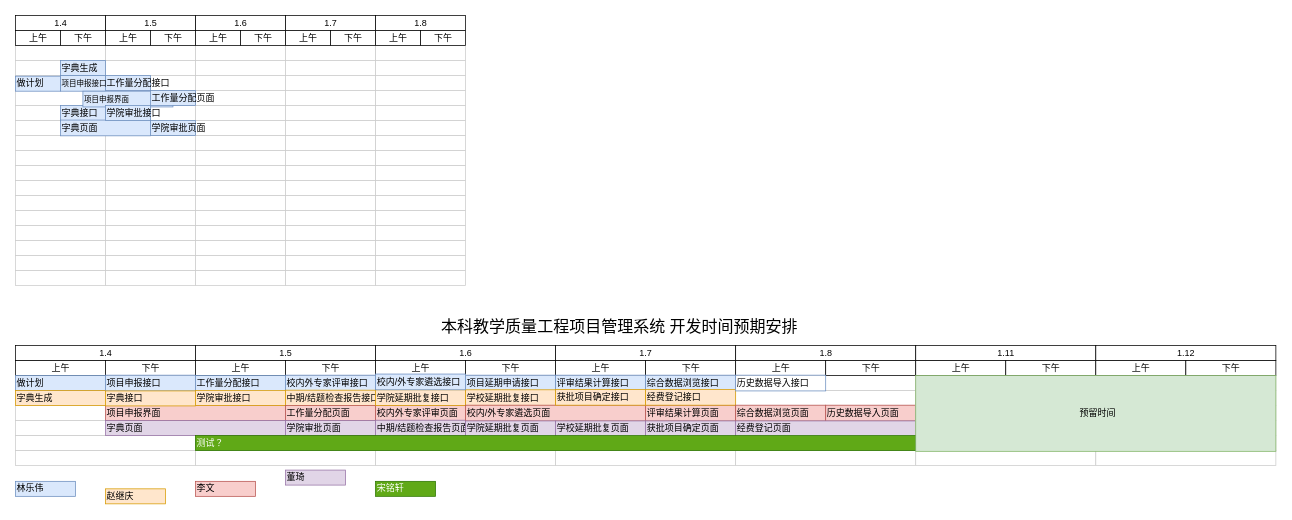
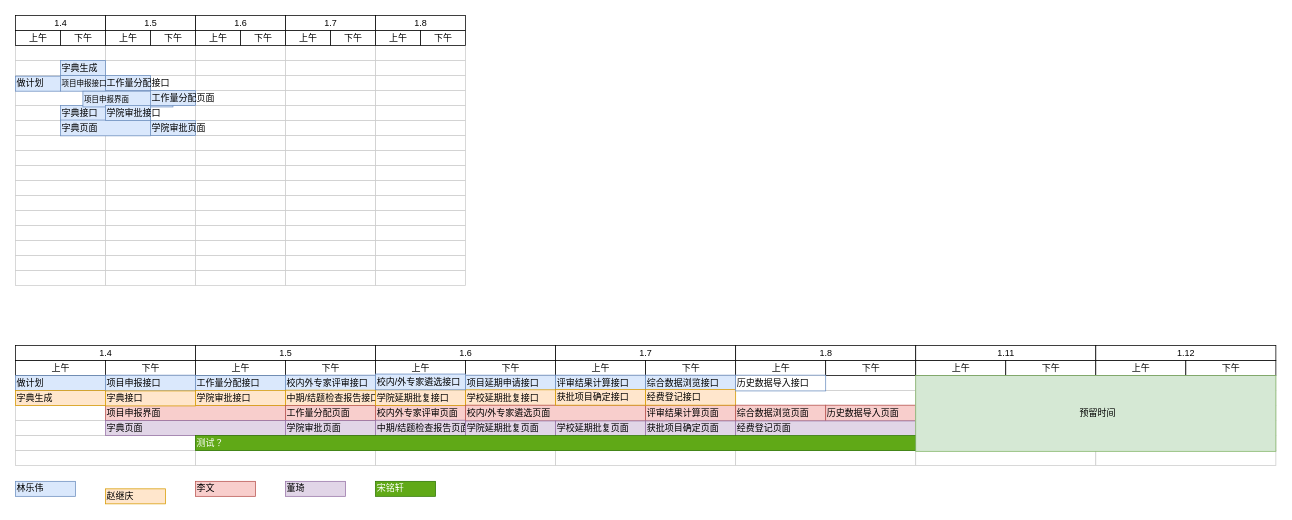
node "本科教学质量工程项目管理系统 开发时间预期安排": removed
node "董琦": moved (315, 477) -> (315, 489)
